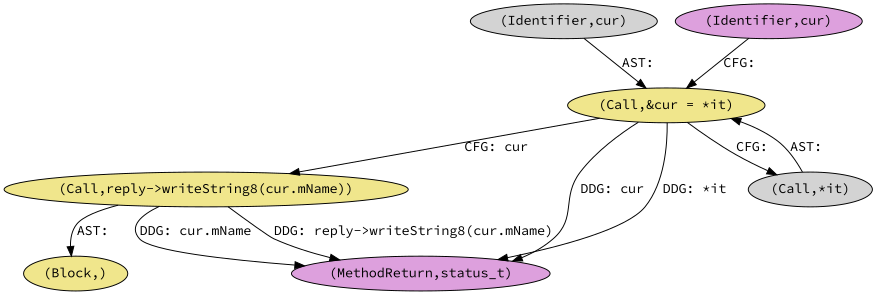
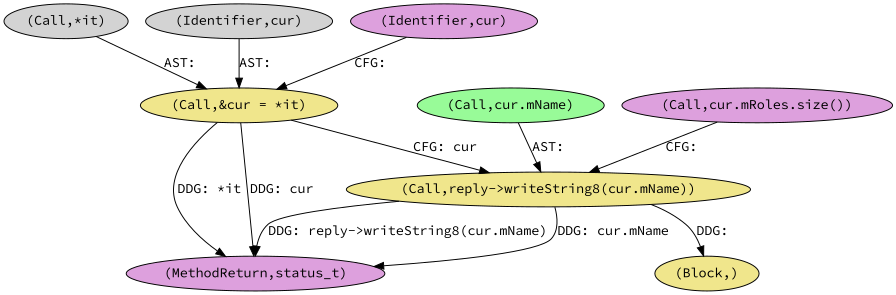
node "(Call,cur.mName)": added
node "(Call,cur.mRoles.size())": added
edge "(Call,&cur = *it)" -> "(Call,*it)": removed, label "CFG:"
edge "(Call,reply->writeString8(cur.mName))" -> "(Block,)": label "AST: " -> "DDG: "
